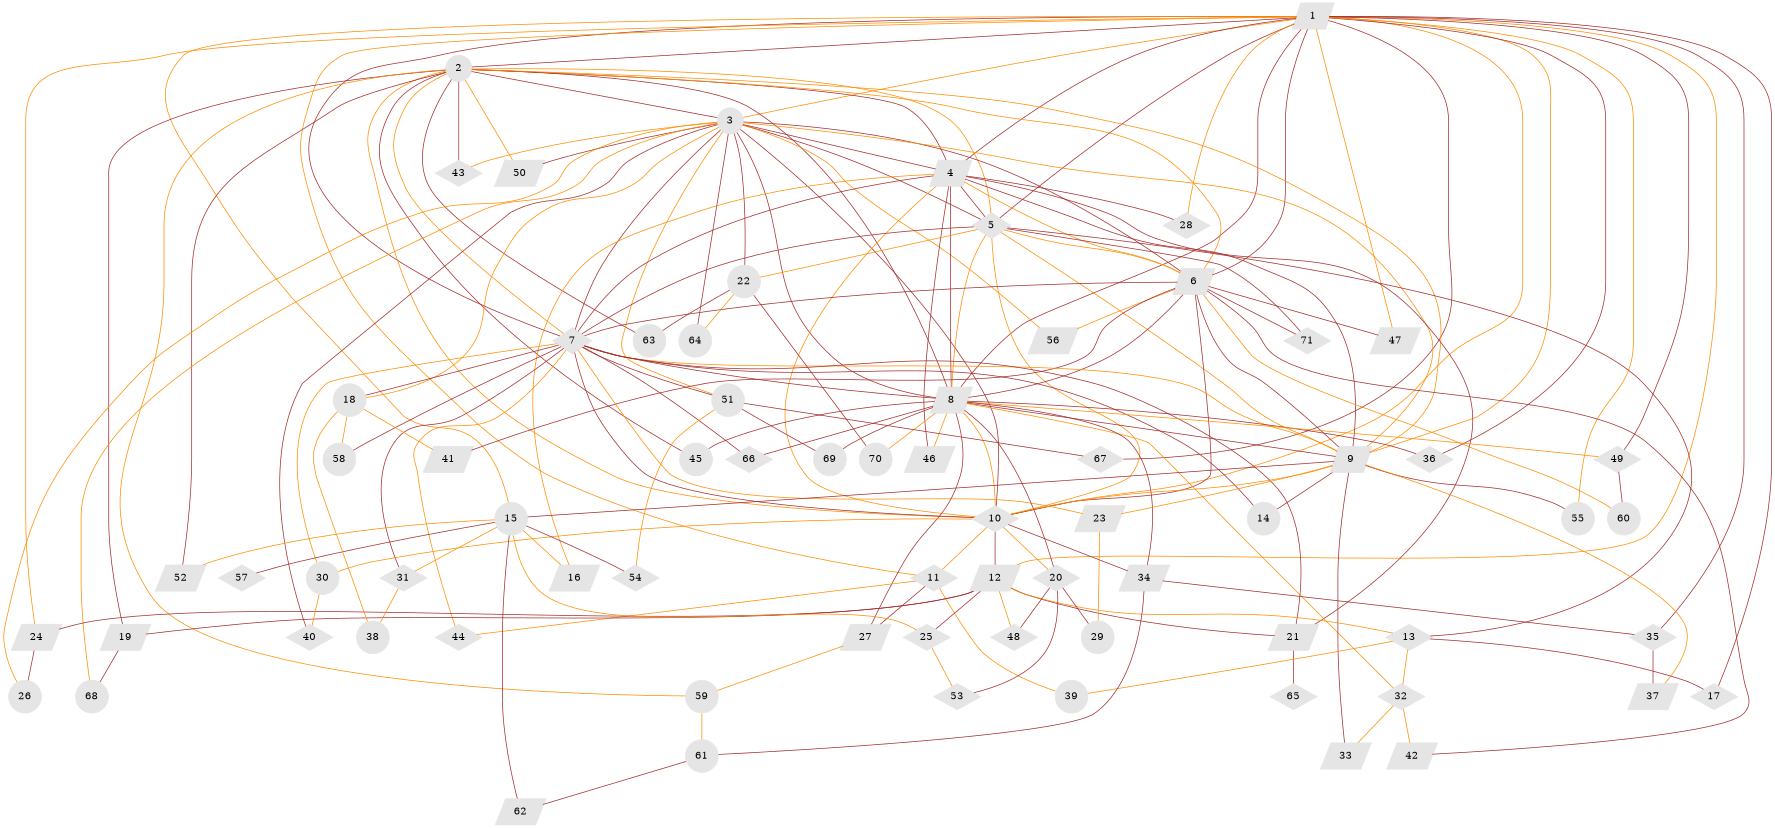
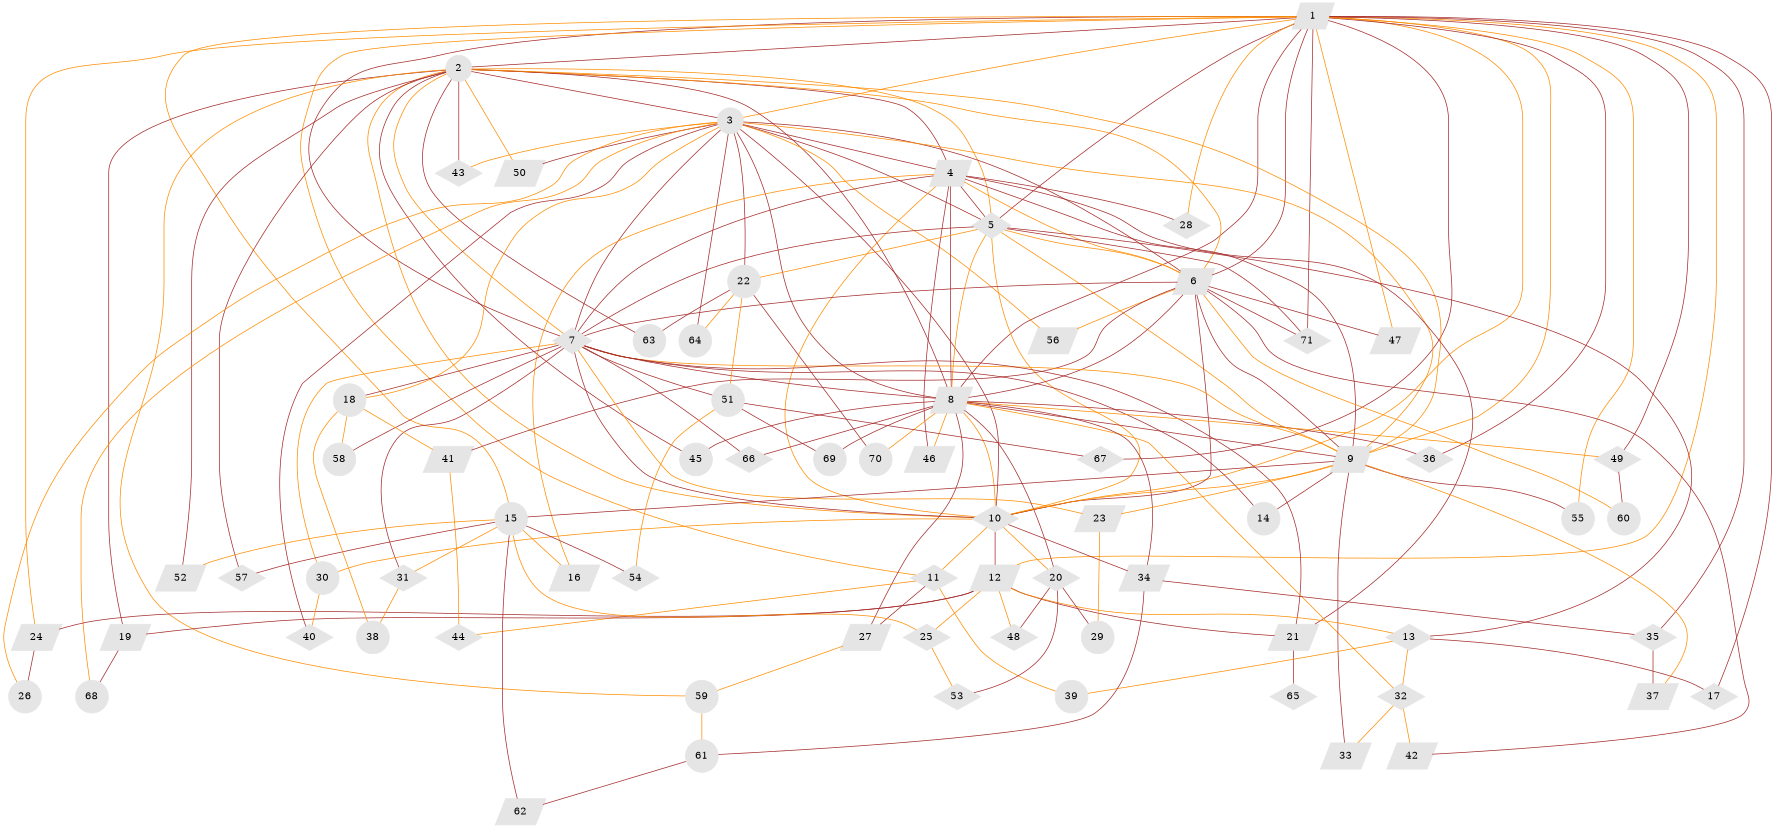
edge "1" -- "4": now "1" -- "71"
edge "2" -- "57": added
edge "3" -- "51": now "22" -- "51"
edge "7" -- "44": now "41" -- "44"
edge "12" -- "25": color brown -> darkorange
